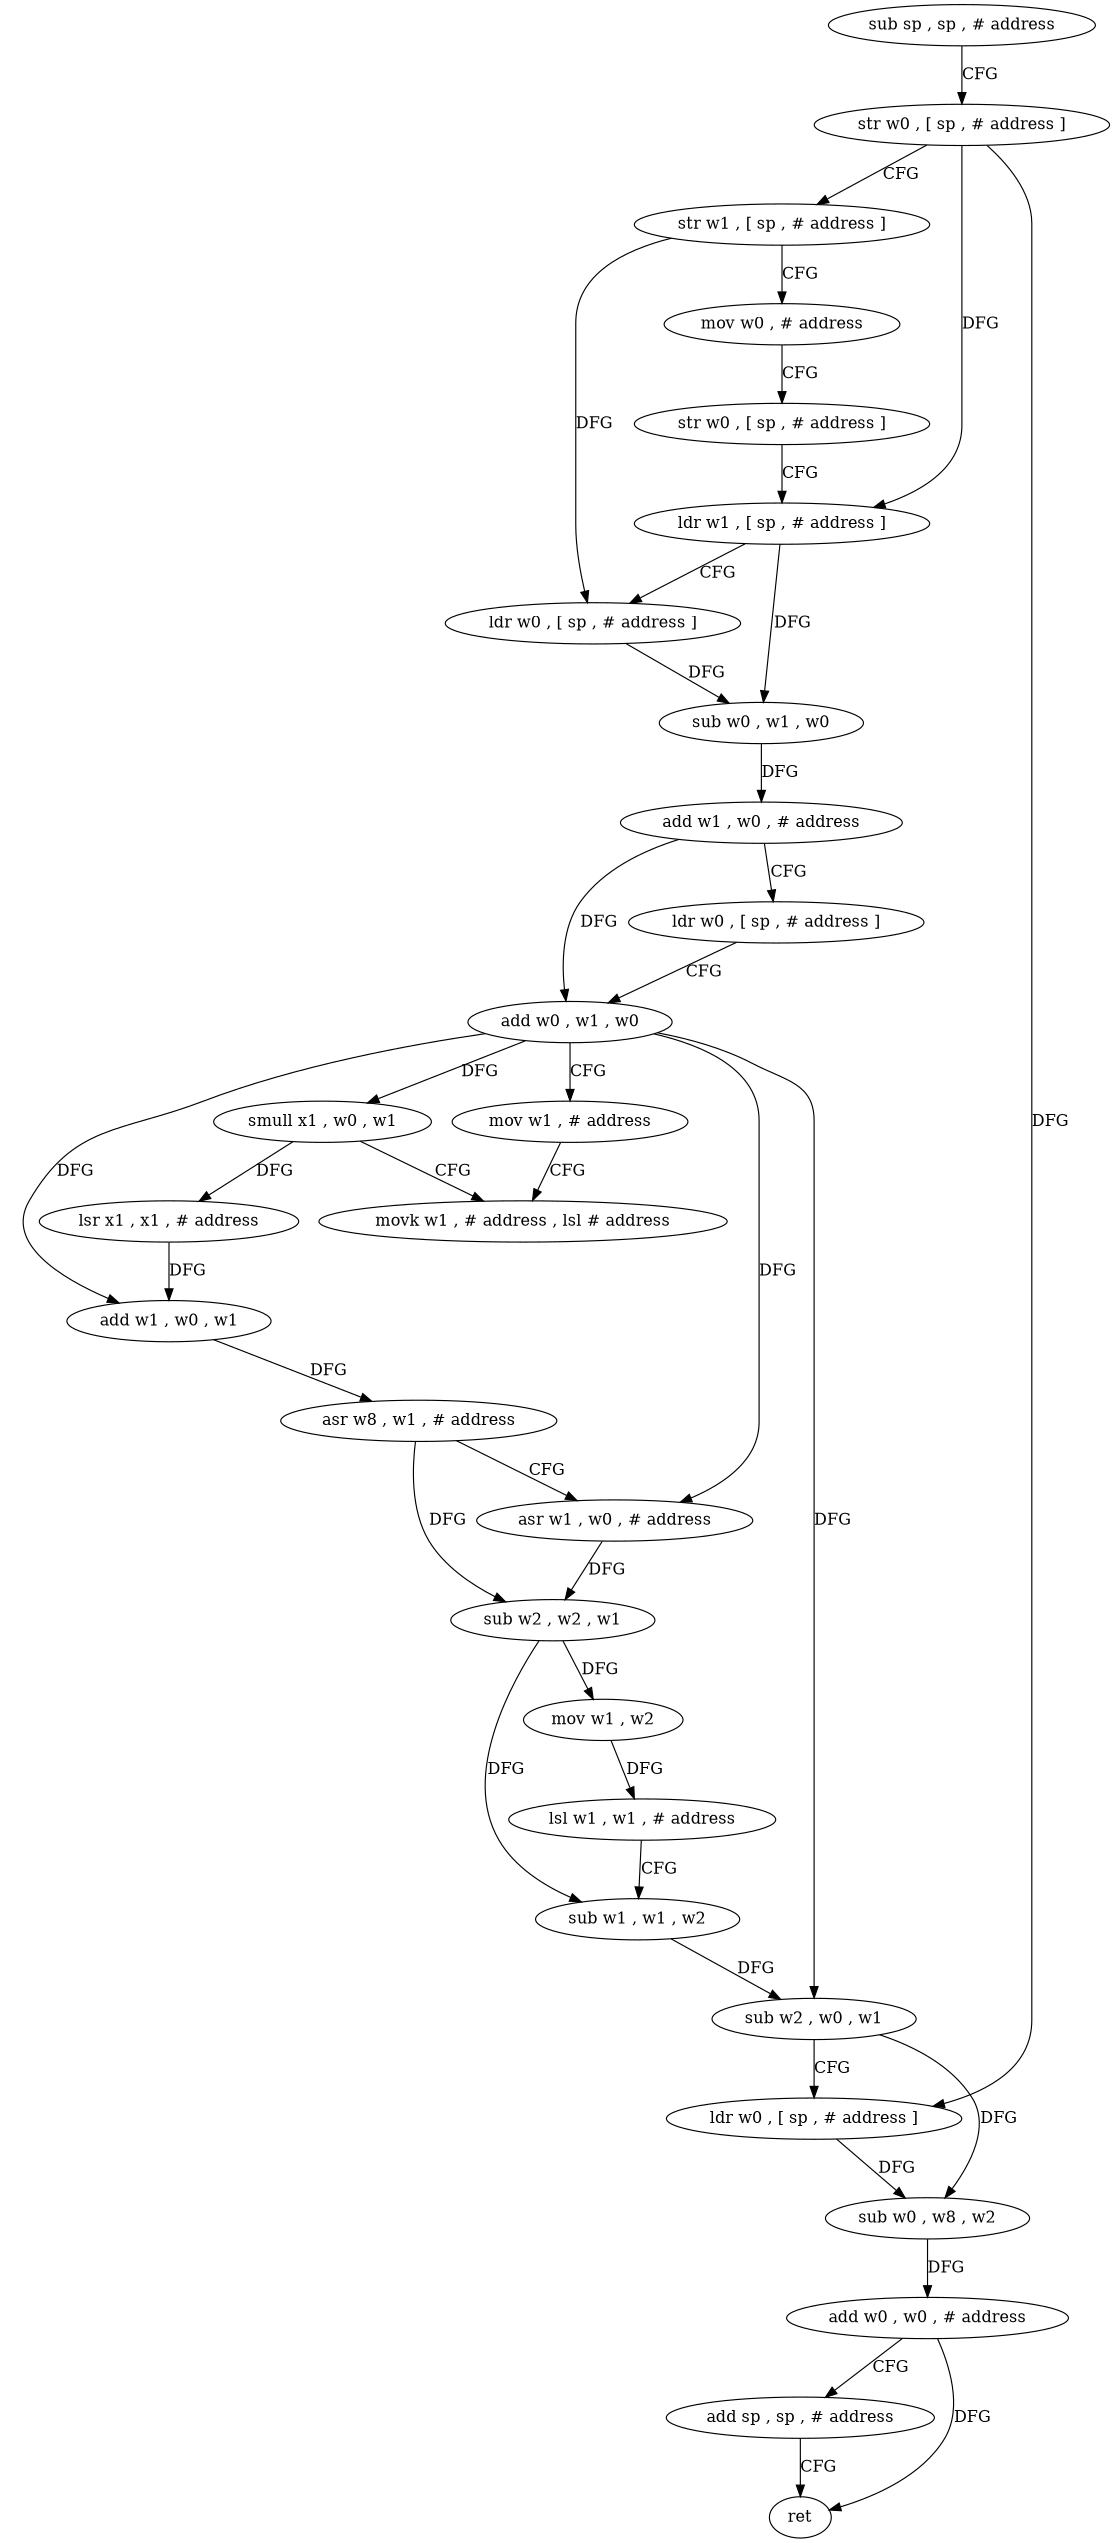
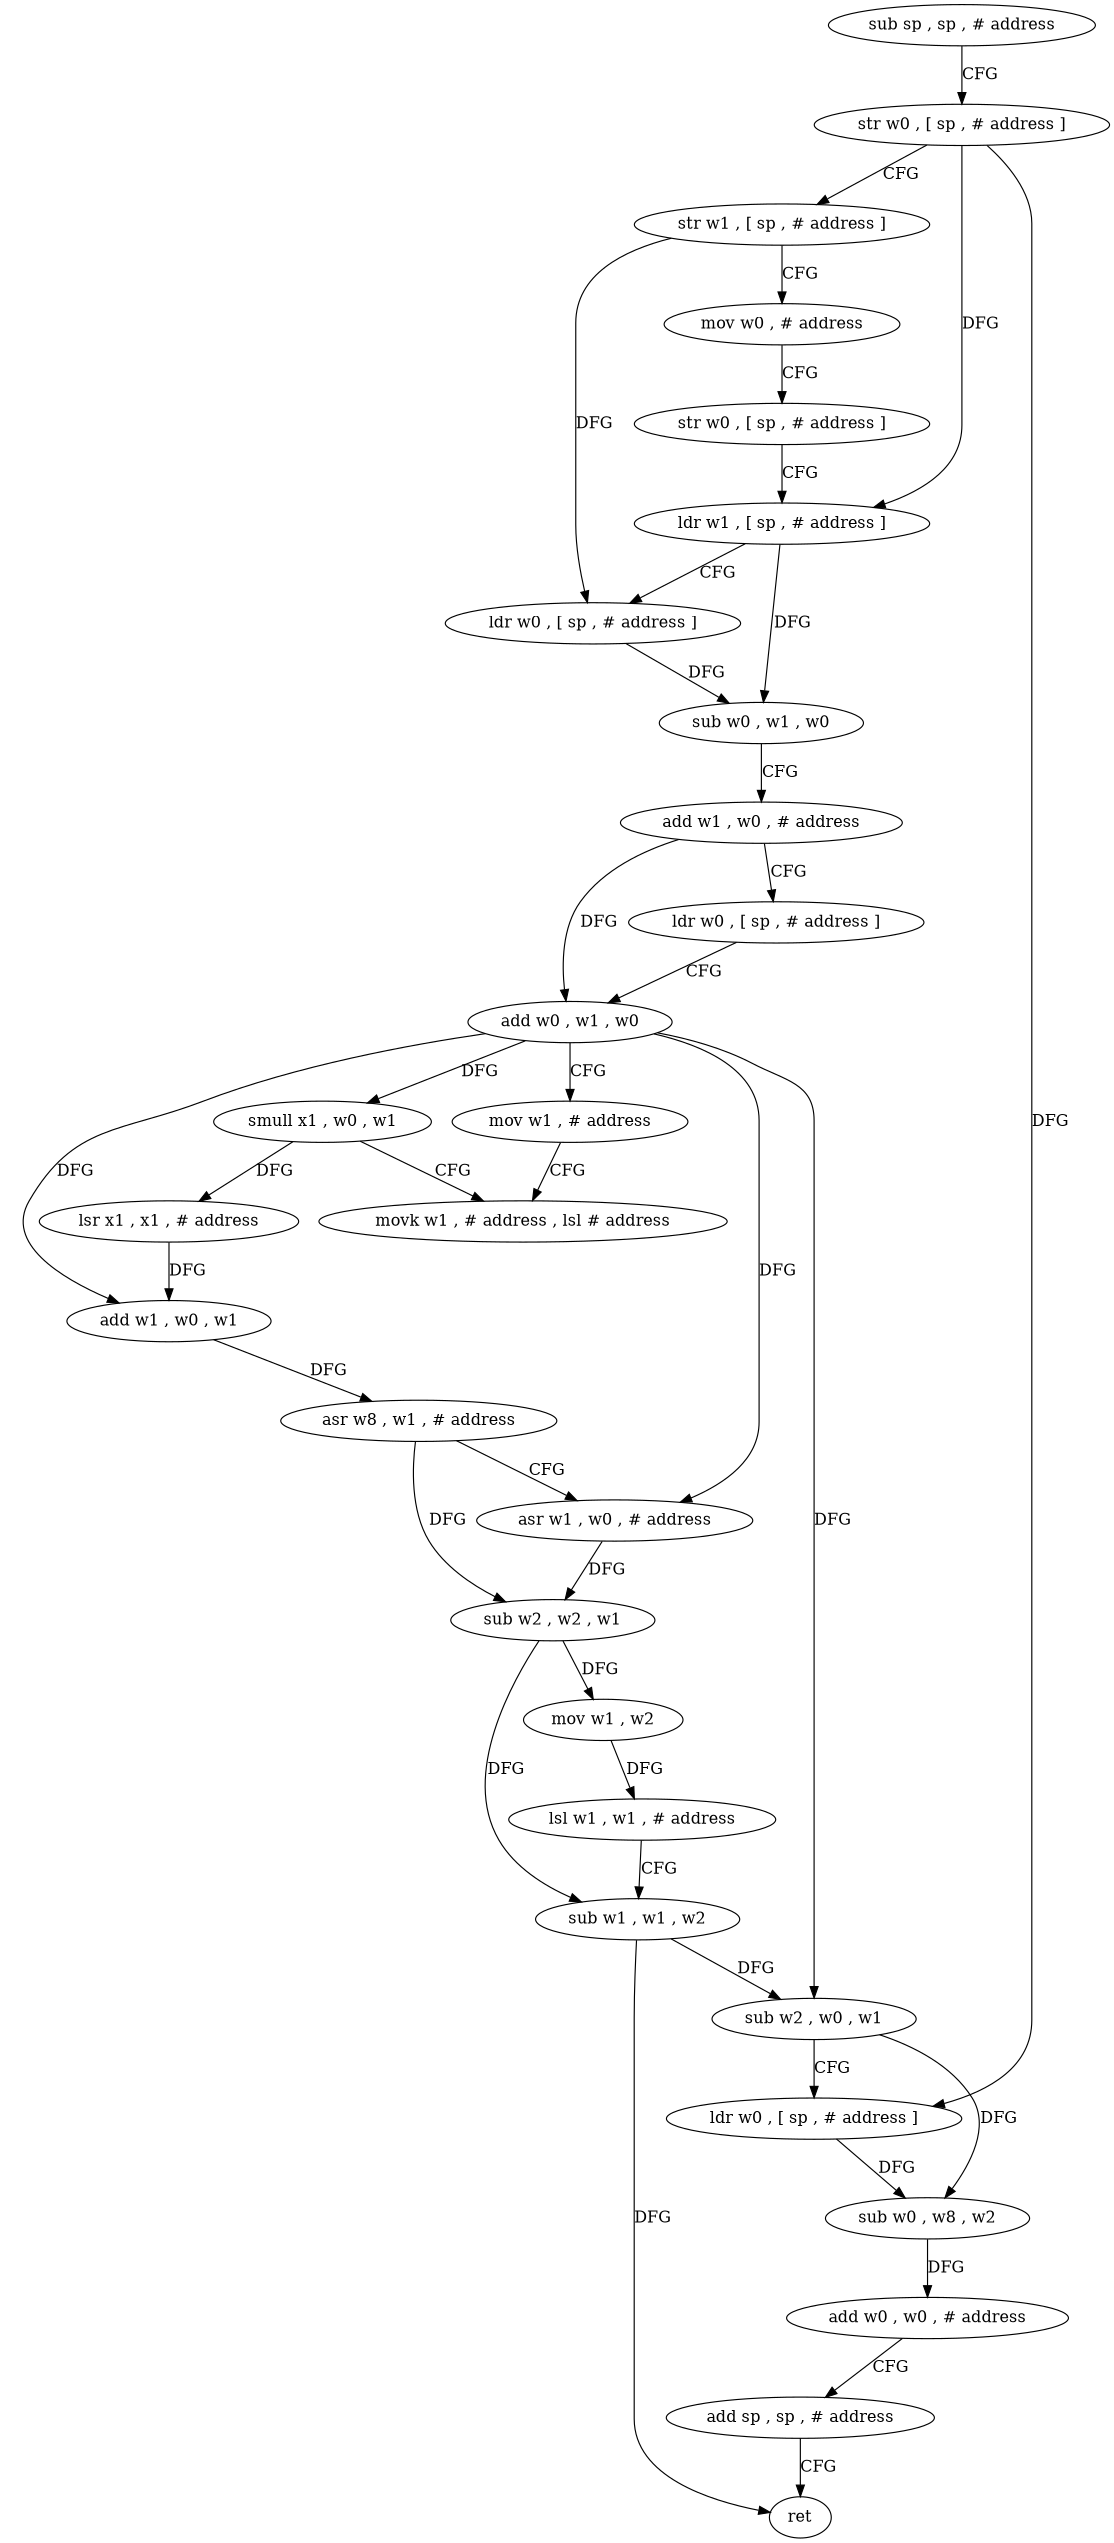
edge "sub w0 , w1 , w0" -> "add w1 , w0 , # address": label "DFG" -> "CFG"
edge "add w0 , w0 , # address" -> "ret": now "sub w1 , w1 , w2" -> "ret"
